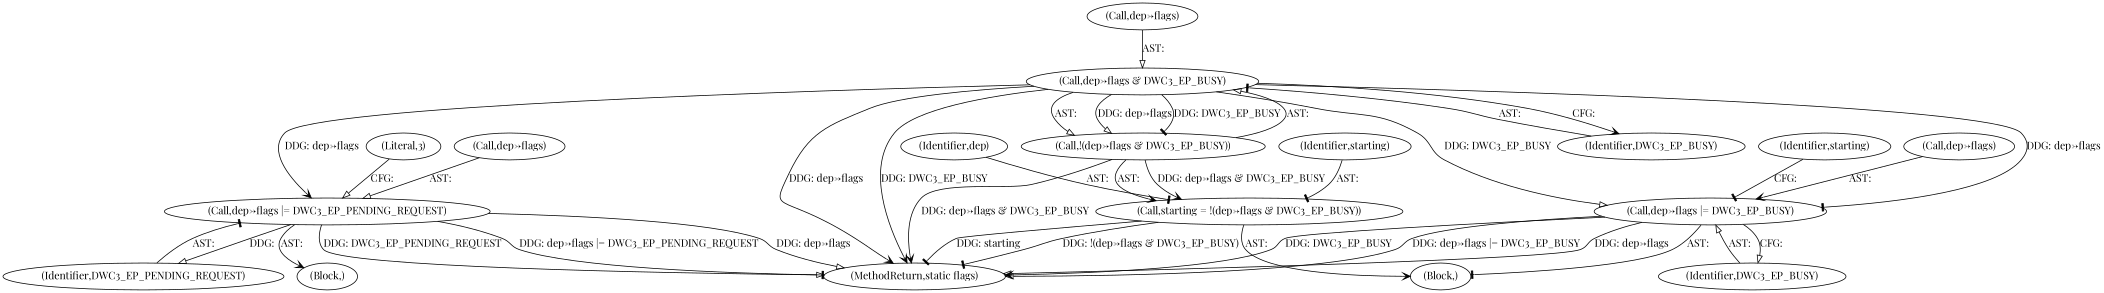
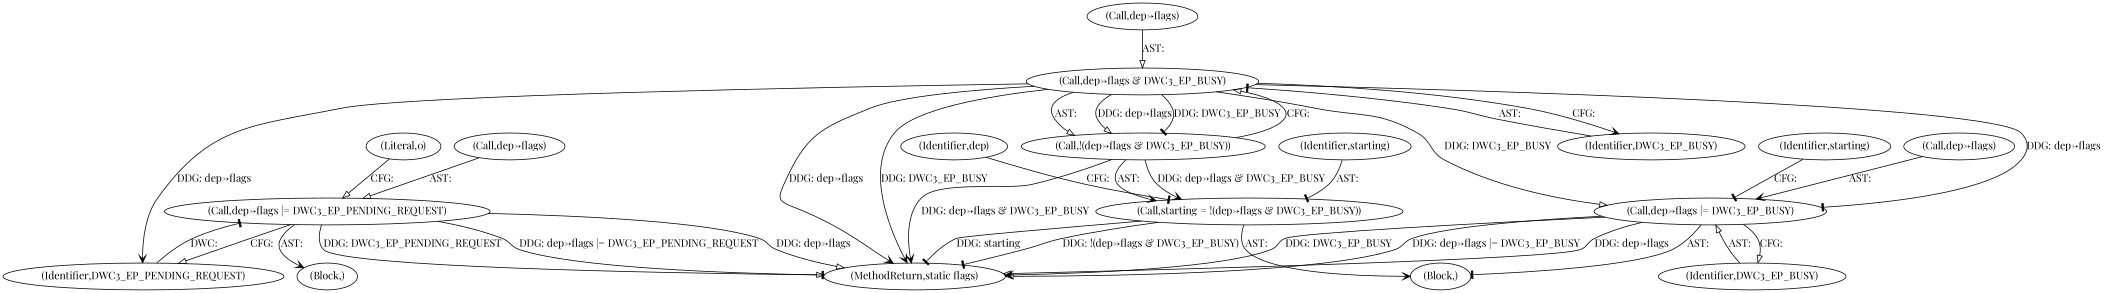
edge "(Call,dep->flags & DWC3_EP_BUSY)" -> "(Call,dep->flags |= DWC3_EP_PENDING_REQUEST)": now "(Call,dep->flags & DWC3_EP_BUSY)" -> "(Identifier,DWC3_EP_PENDING_REQUEST)"
edge "(Call,!(dep->flags & DWC3_EP_BUSY))" -> "(Call,dep->flags & DWC3_EP_BUSY)": label "AST: " -> "CFG: "
node "(Literal,3)": label "(Literal,3)" -> "(Literal,0)"
edge "(Identifier,dep)" -> "(Call,starting = !(dep->flags & DWC3_EP_BUSY))": label "AST: " -> "CFG: "
edge "(Identifier,DWC3_EP_PENDING_REQUEST)" -> "(Call,dep->flags |= DWC3_EP_PENDING_REQUEST)": label "AST: " -> "DWC: "
edge "(Call,dep->flags |= DWC3_EP_PENDING_REQUEST)" -> "(Identifier,DWC3_EP_PENDING_REQUEST)": label "DDG: " -> "CFG: "
